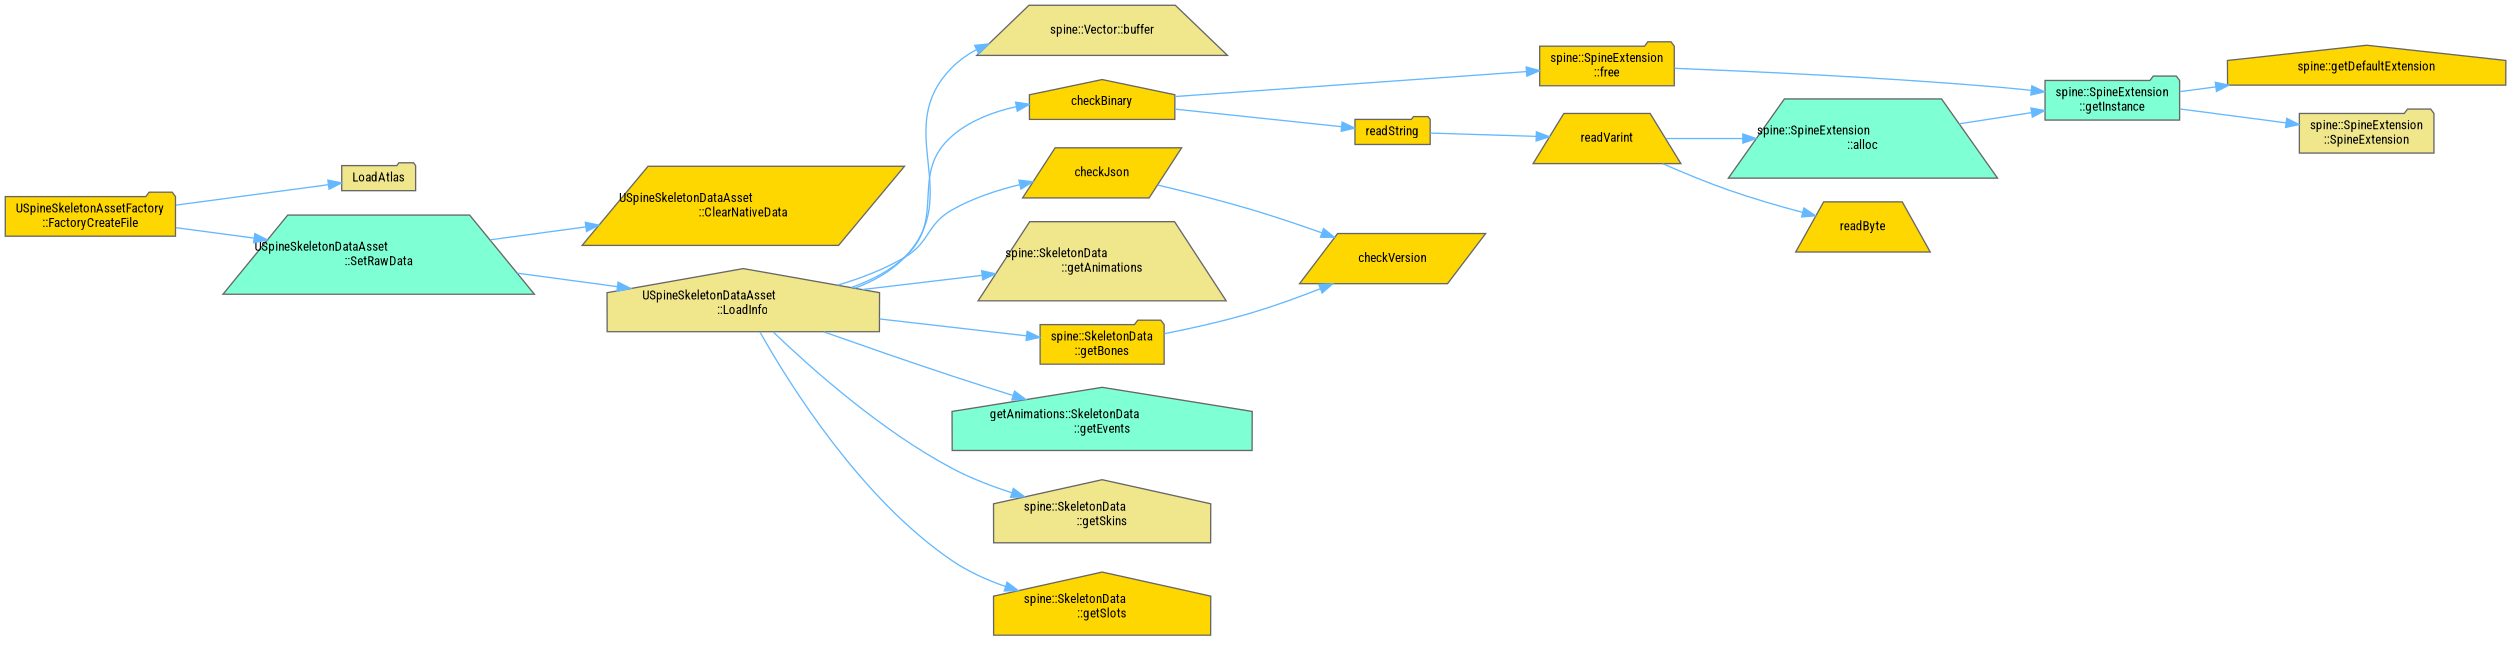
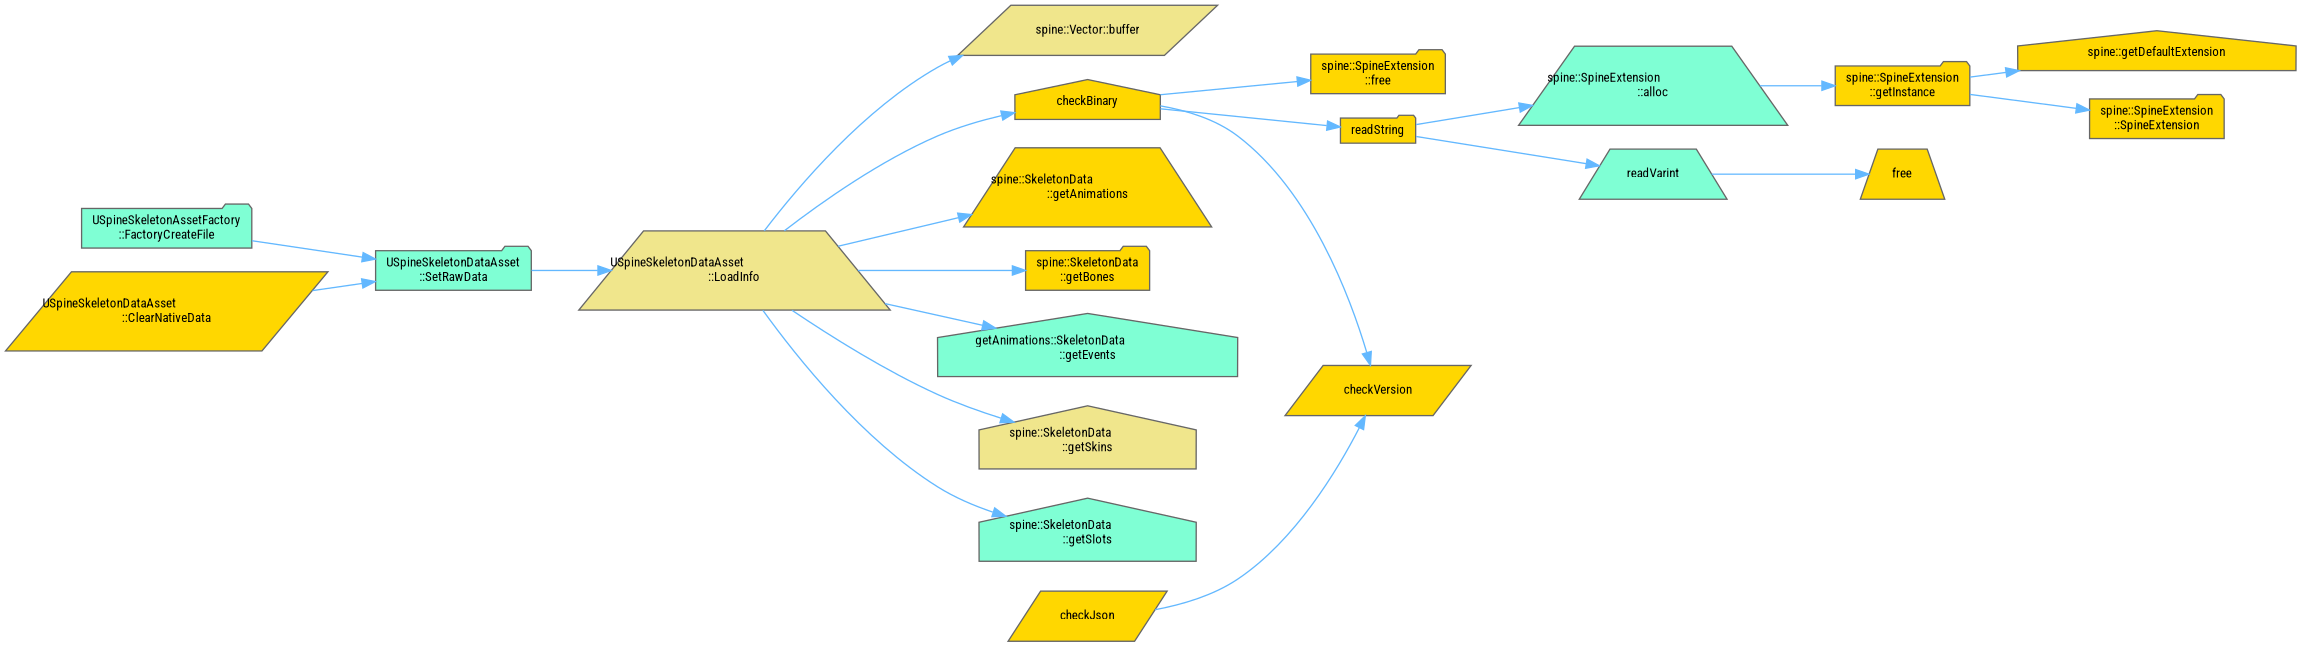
node "spine::Vector::buffer": shape trapezium -> parallelogram
edge "spine::SpineExtension ::free" -> "spine::SpineExtension ::getInstance": removed
node "spine::SpineExtension ::getInstance": fillcolor aquamarine -> gold
node "spine::SpineExtension ::SpineExtension": fillcolor khaki -> gold
node "readVarint": fillcolor gold -> aquamarine
edge "readVarint" -> "spine::SpineExtension ::alloc": now "readString" -> "spine::SpineExtension ::alloc"
node "LoadAtlas": removed
node "USpineSkeletonAssetFactory ::FactoryCreateFile": fillcolor gold -> aquamarine
edge "USpineSkeletonDataAsset ::LoadInfo" -> "checkJson": removed
node "readByte": label "readByte" -> "free"
edge "USpineSkeletonDataAsset ::SetRawData" -> "USpineSkeletonDataAsset ::ClearNativeData": reversed
node "USpineSkeletonDataAsset ::SetRawData": shape trapezium -> folder
node "spine::SkeletonData ::getAnimations": fillcolor khaki -> gold
node "USpineSkeletonDataAsset ::LoadInfo": shape house -> trapezium
edge "spine::SkeletonData ::getBones" -> "checkVersion": now "checkBinary" -> "checkVersion"
node "spine::SkeletonData ::getSlots": fillcolor gold -> aquamarine
